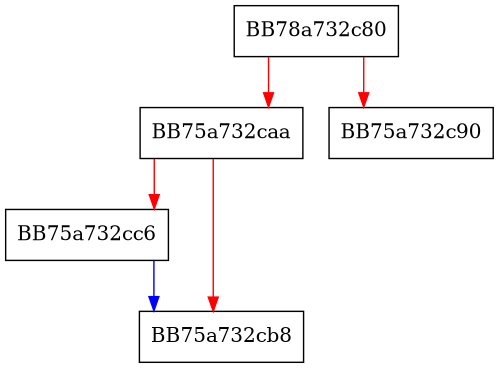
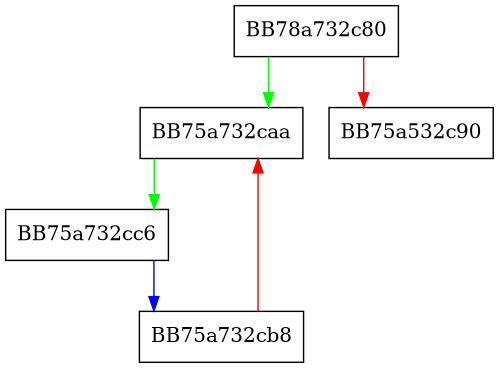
edge "BB78a732c80" -> "BB75a732caa": color red -> green
node "BB75a732c90": label "BB75a732c90" -> "BB75a532c90"
edge "BB75a732caa" -> "BB75a732cc6": color red -> green
edge "BB75a732caa" -> "BB75a732cb8": reversed
